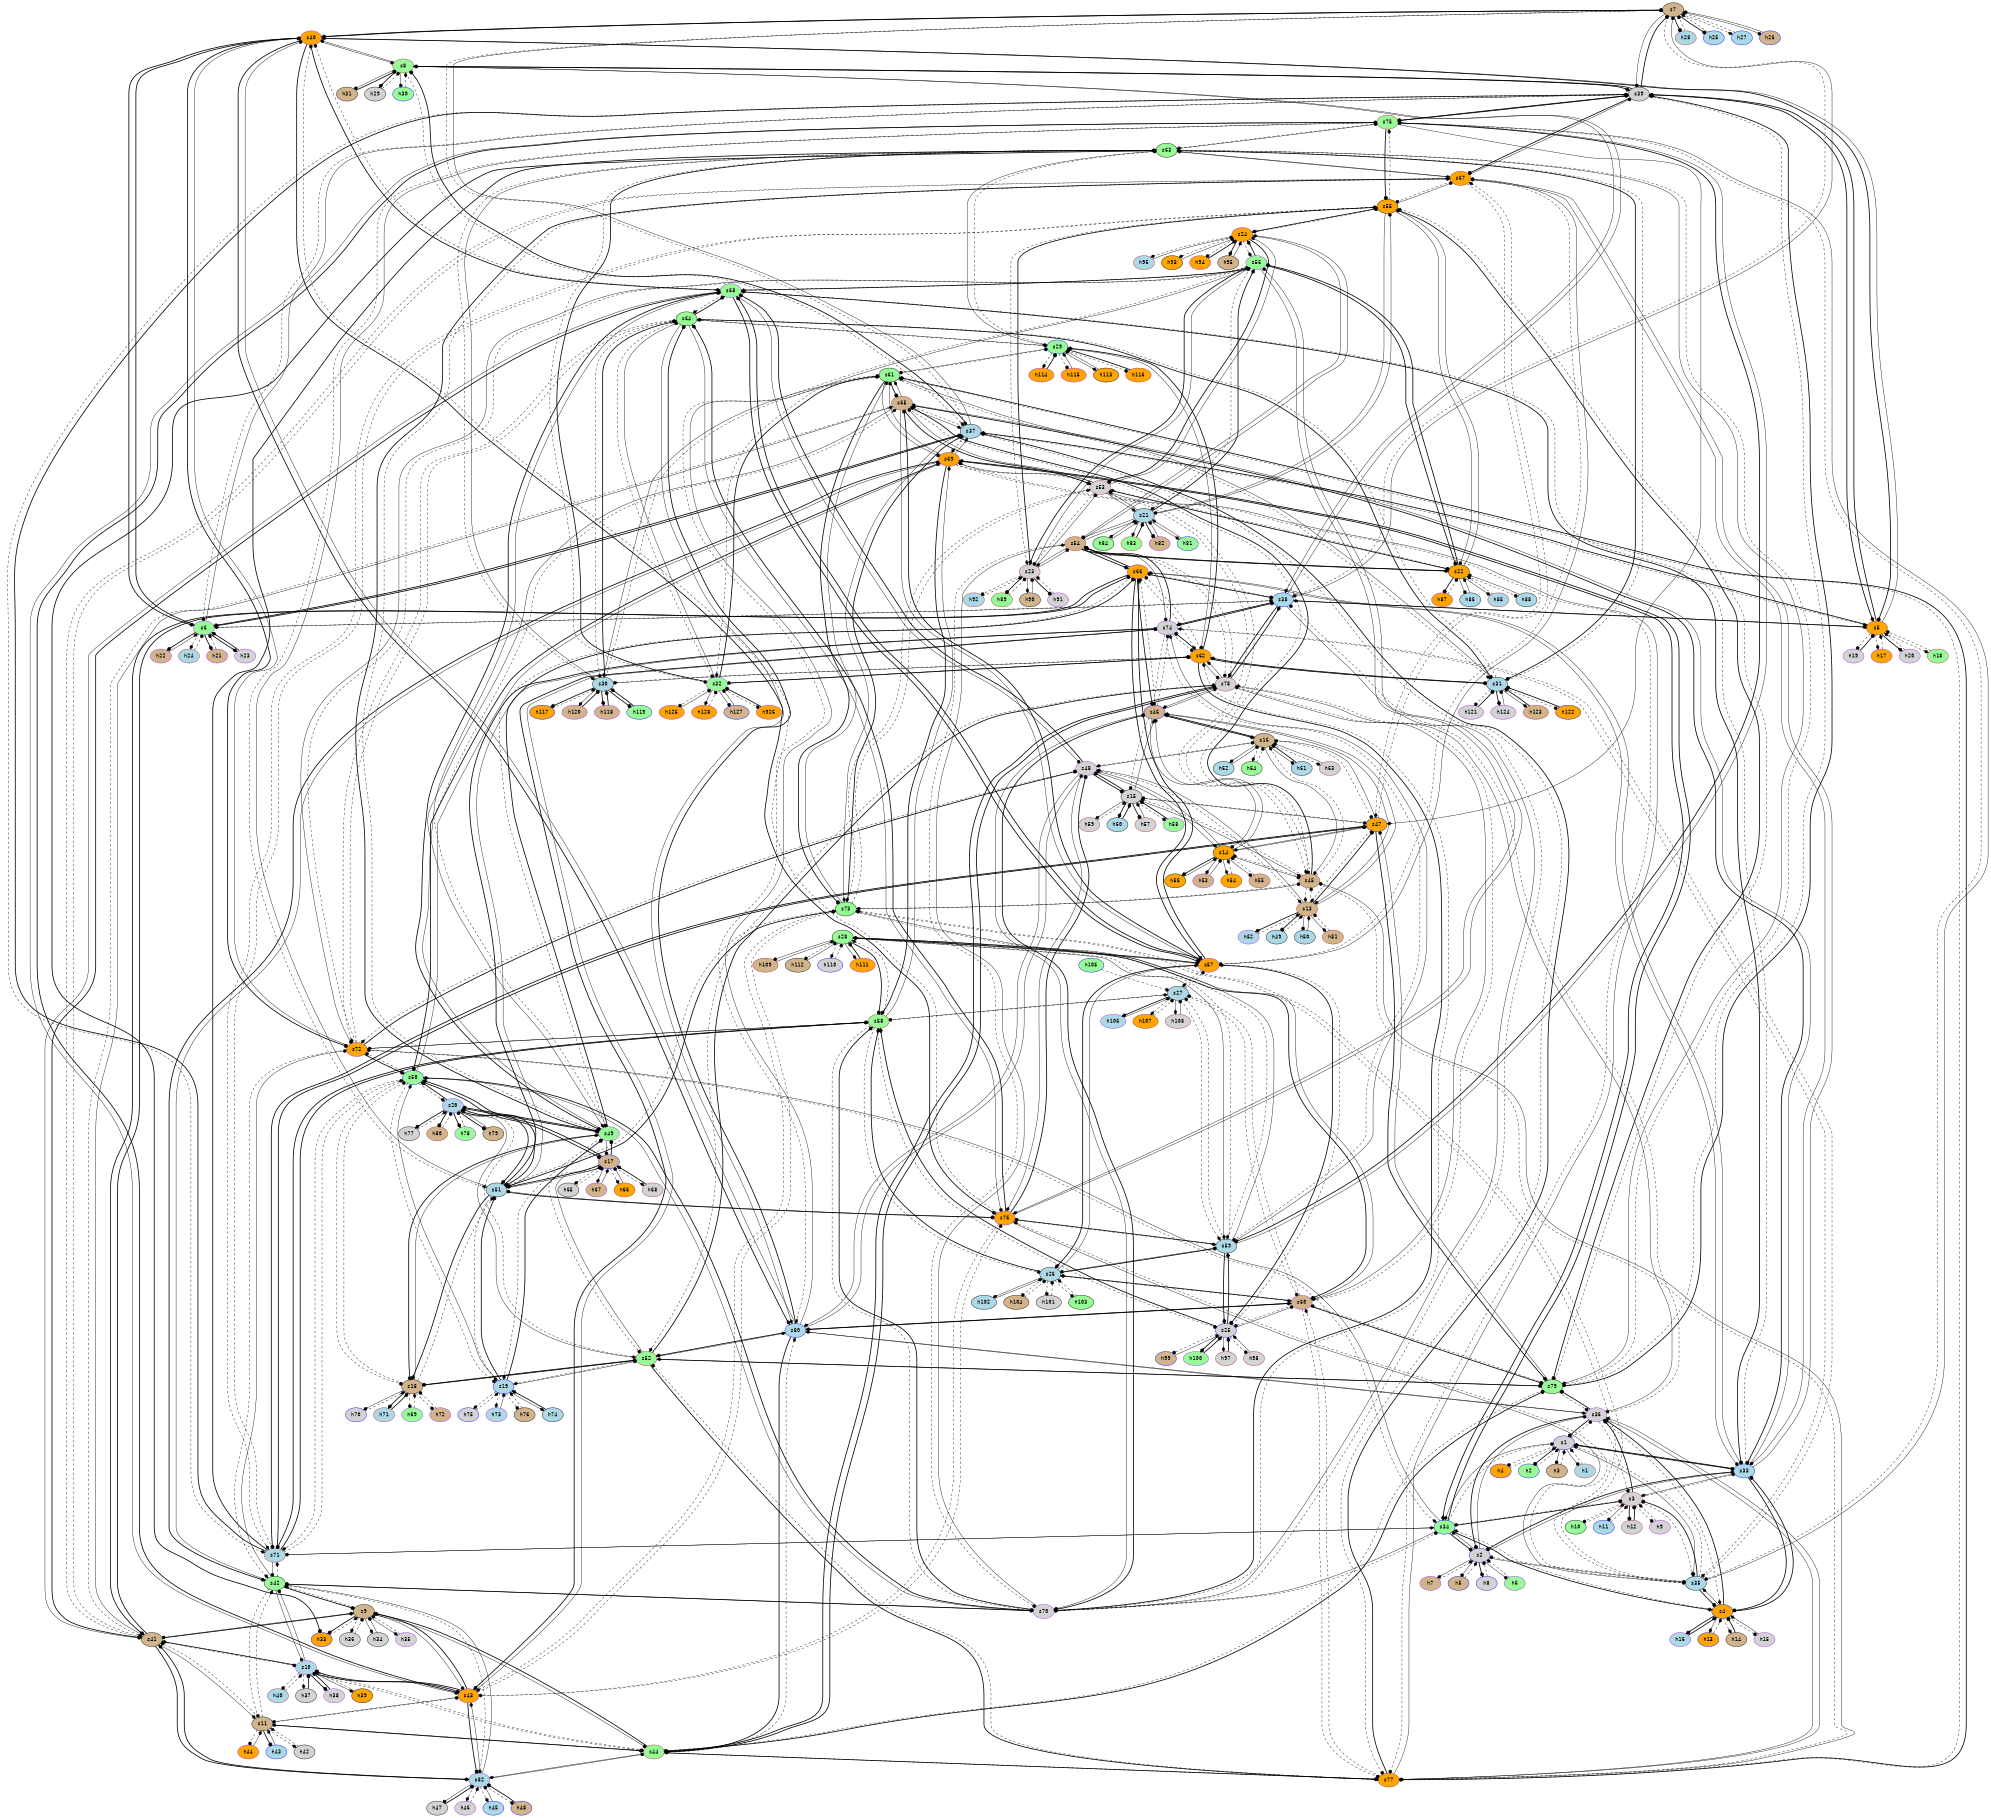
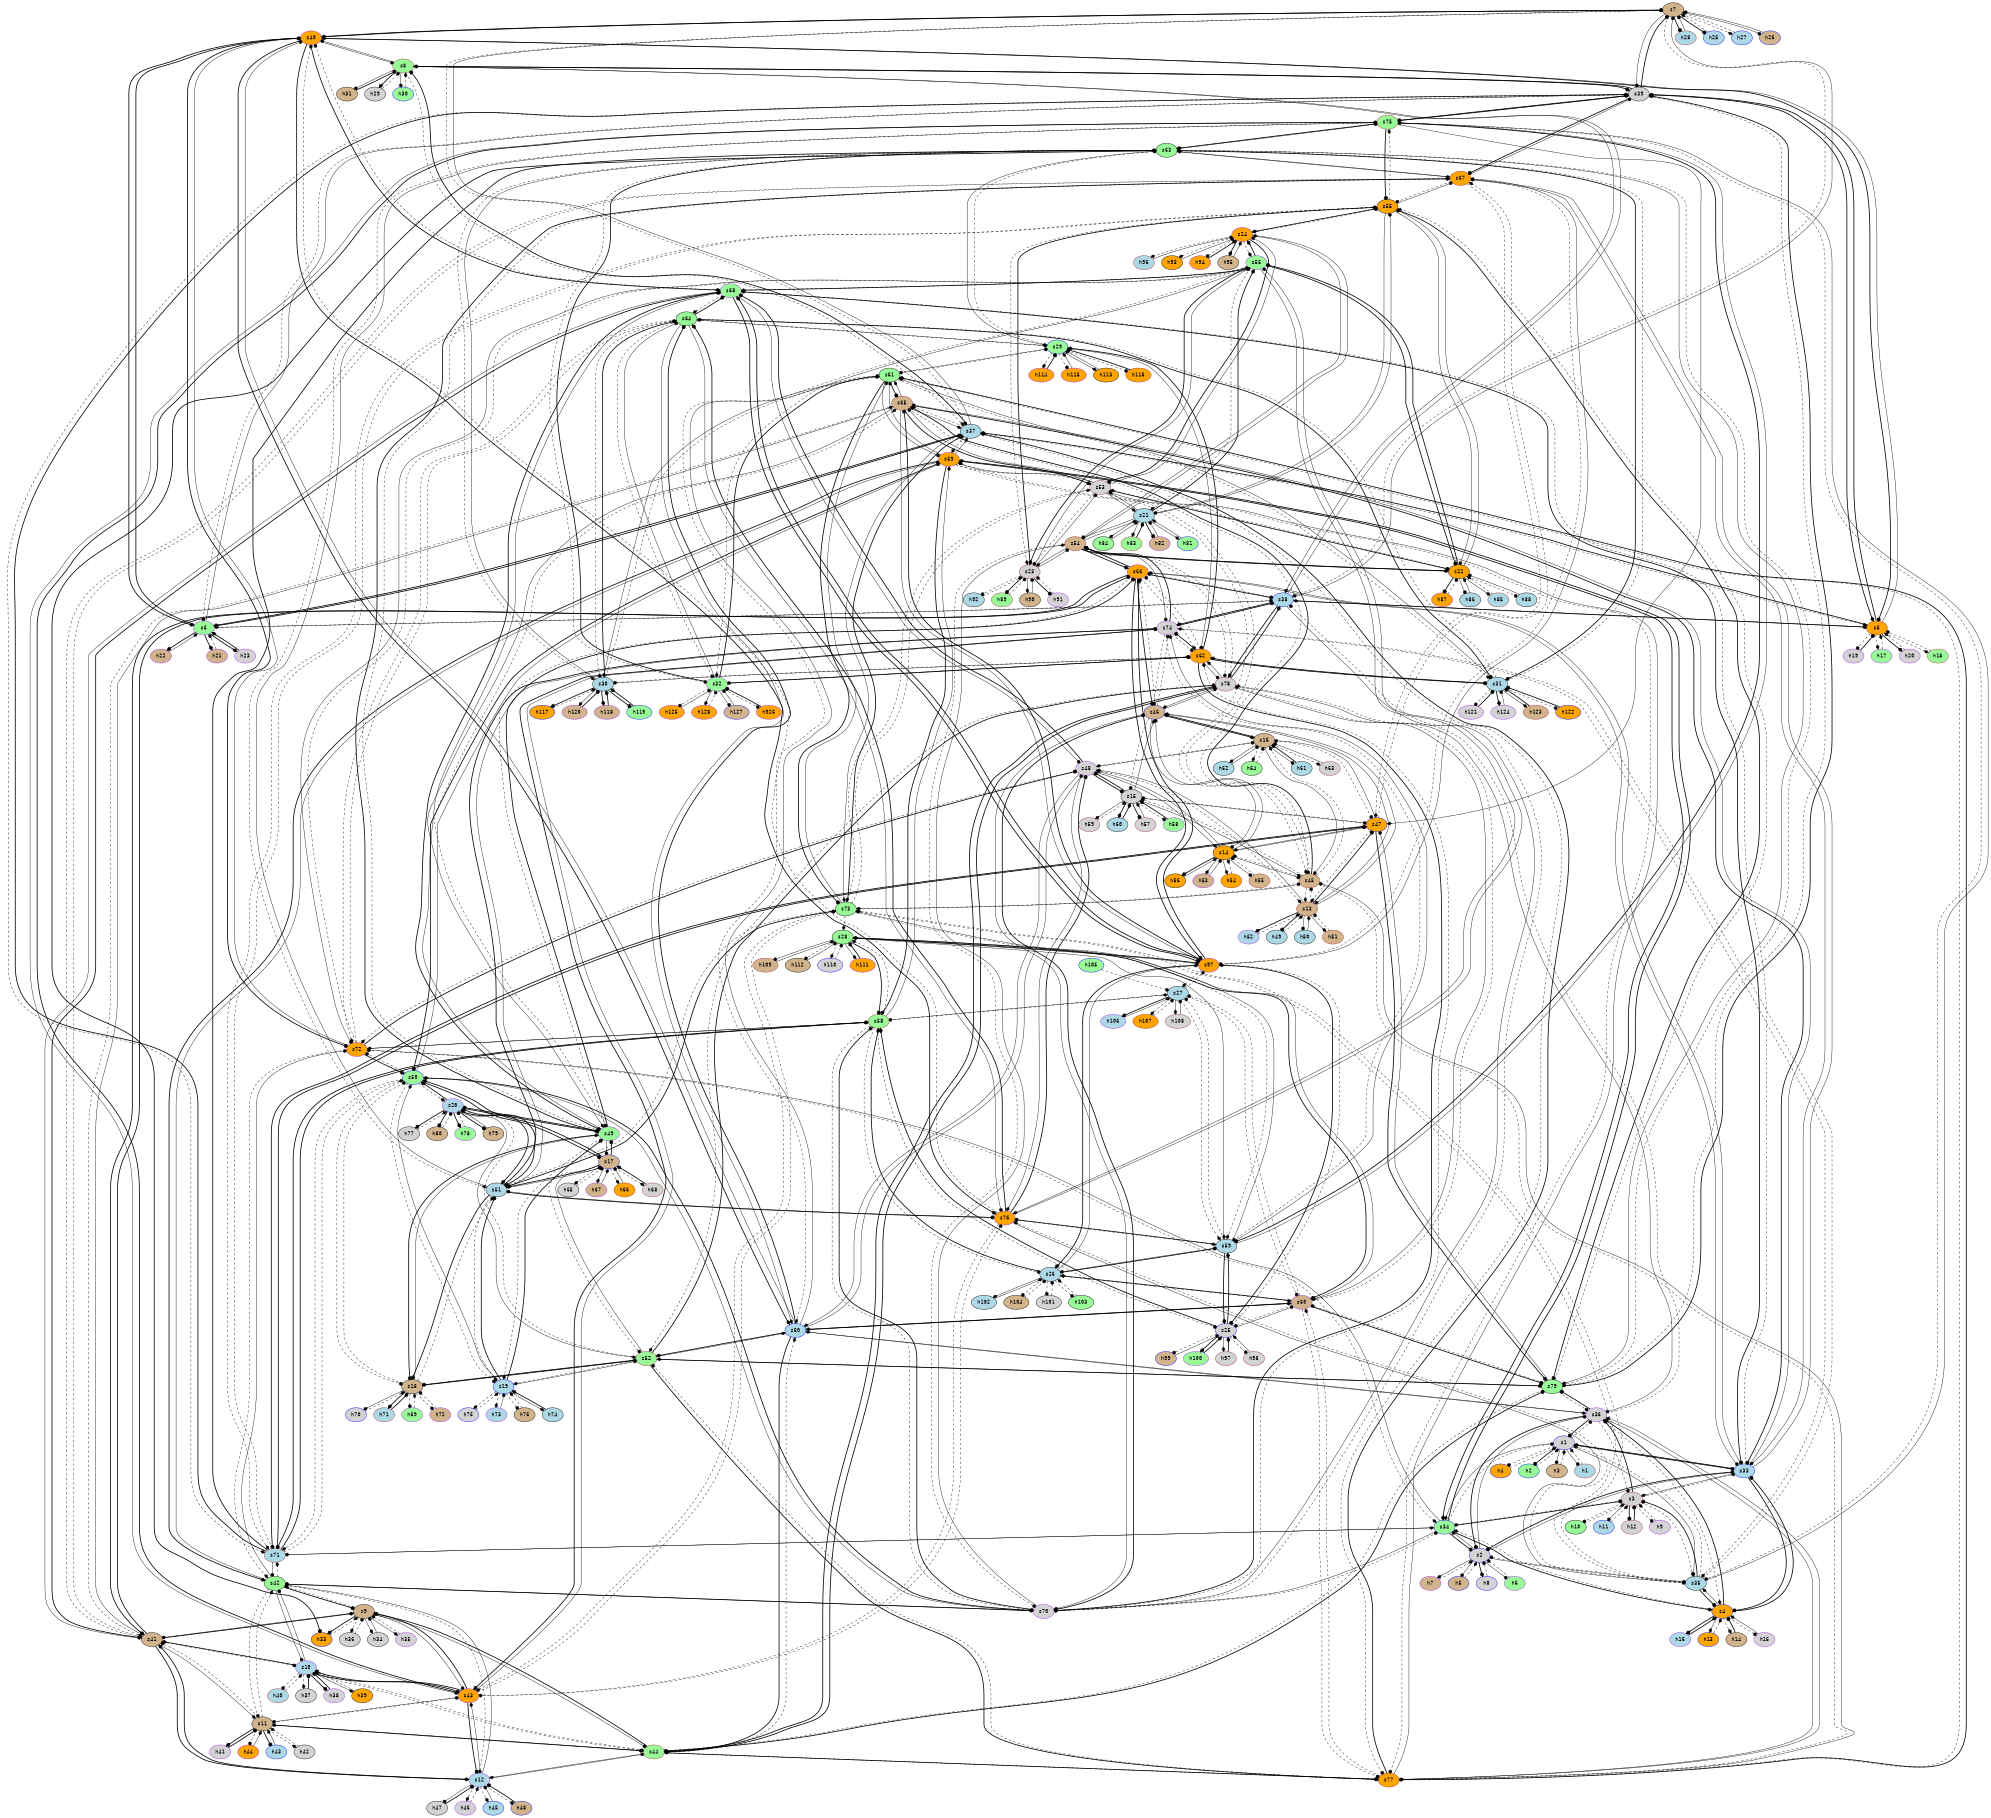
edge "h28" -> "s7": style dashed -> solid
edge "s75" -> "s63": style dashed -> bold
node "h92": color brown -> black
node "h24": removed
node "h17": fillcolor orange -> palegreen
node "s57": label "s57" -> "s97"
edge "s59" -> "s28": now "s73" -> "s28"
node "h80": color brown -> black
node "h41": added
node "s82": label "s82" -> "s12"
